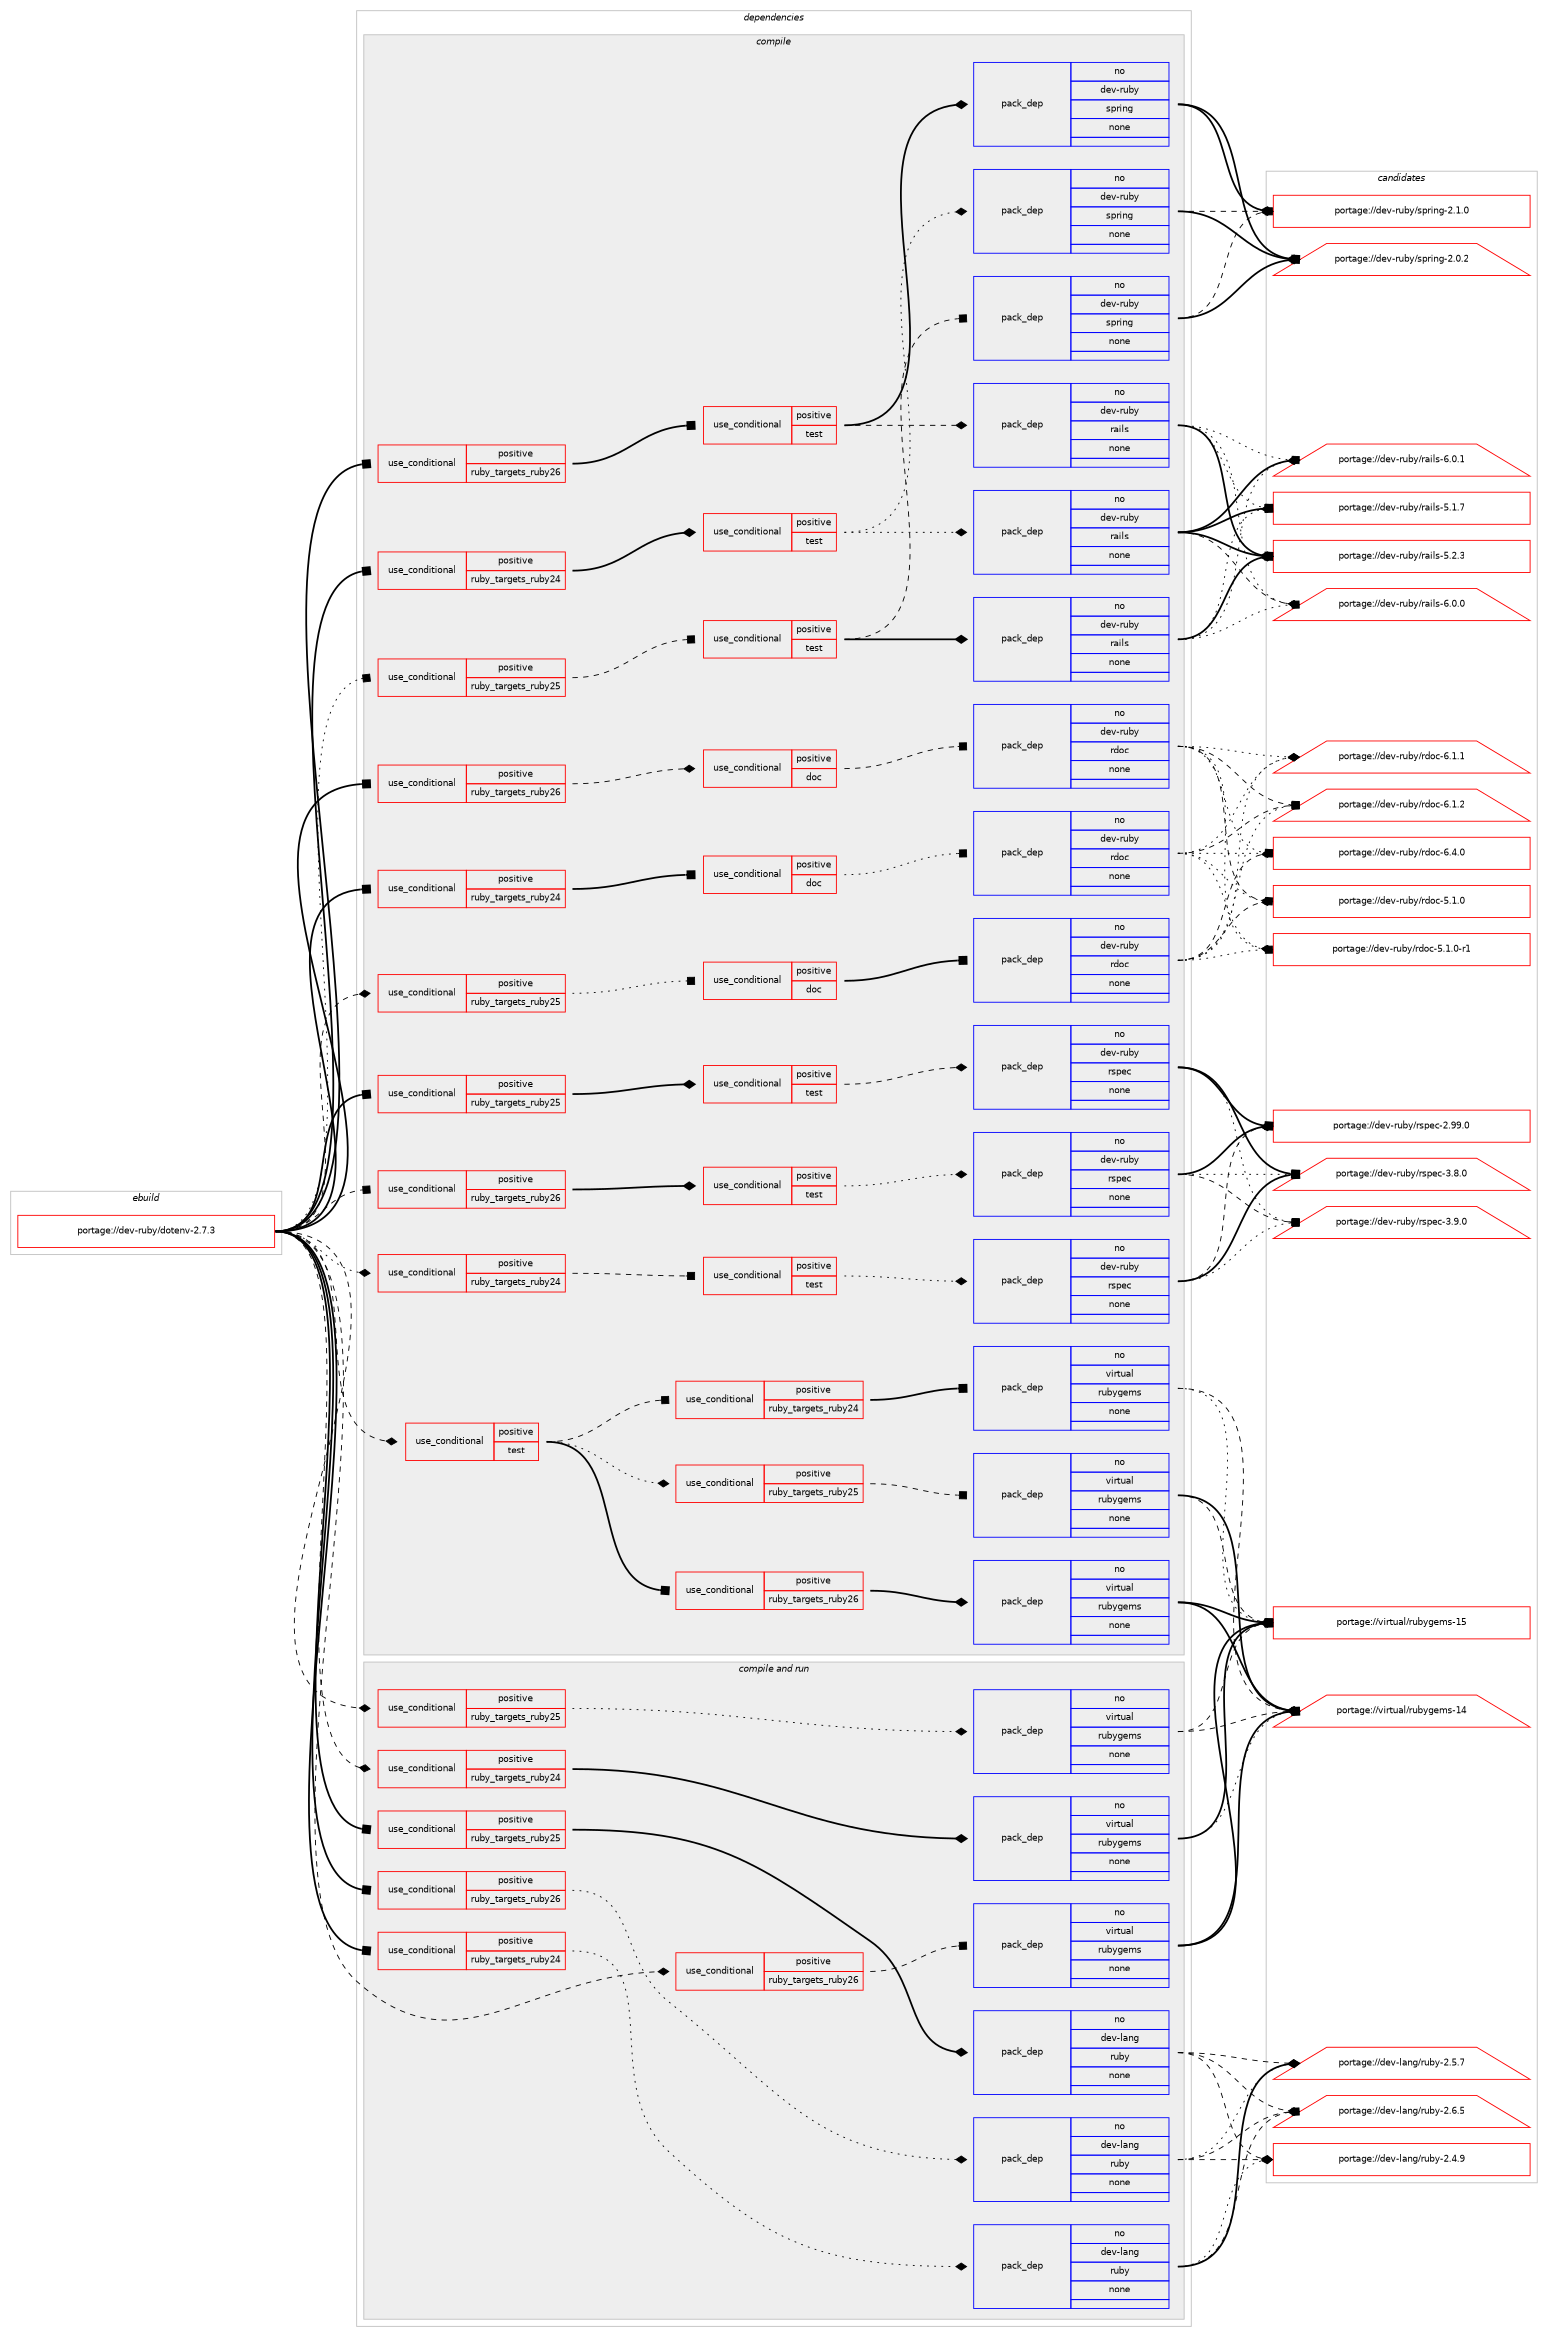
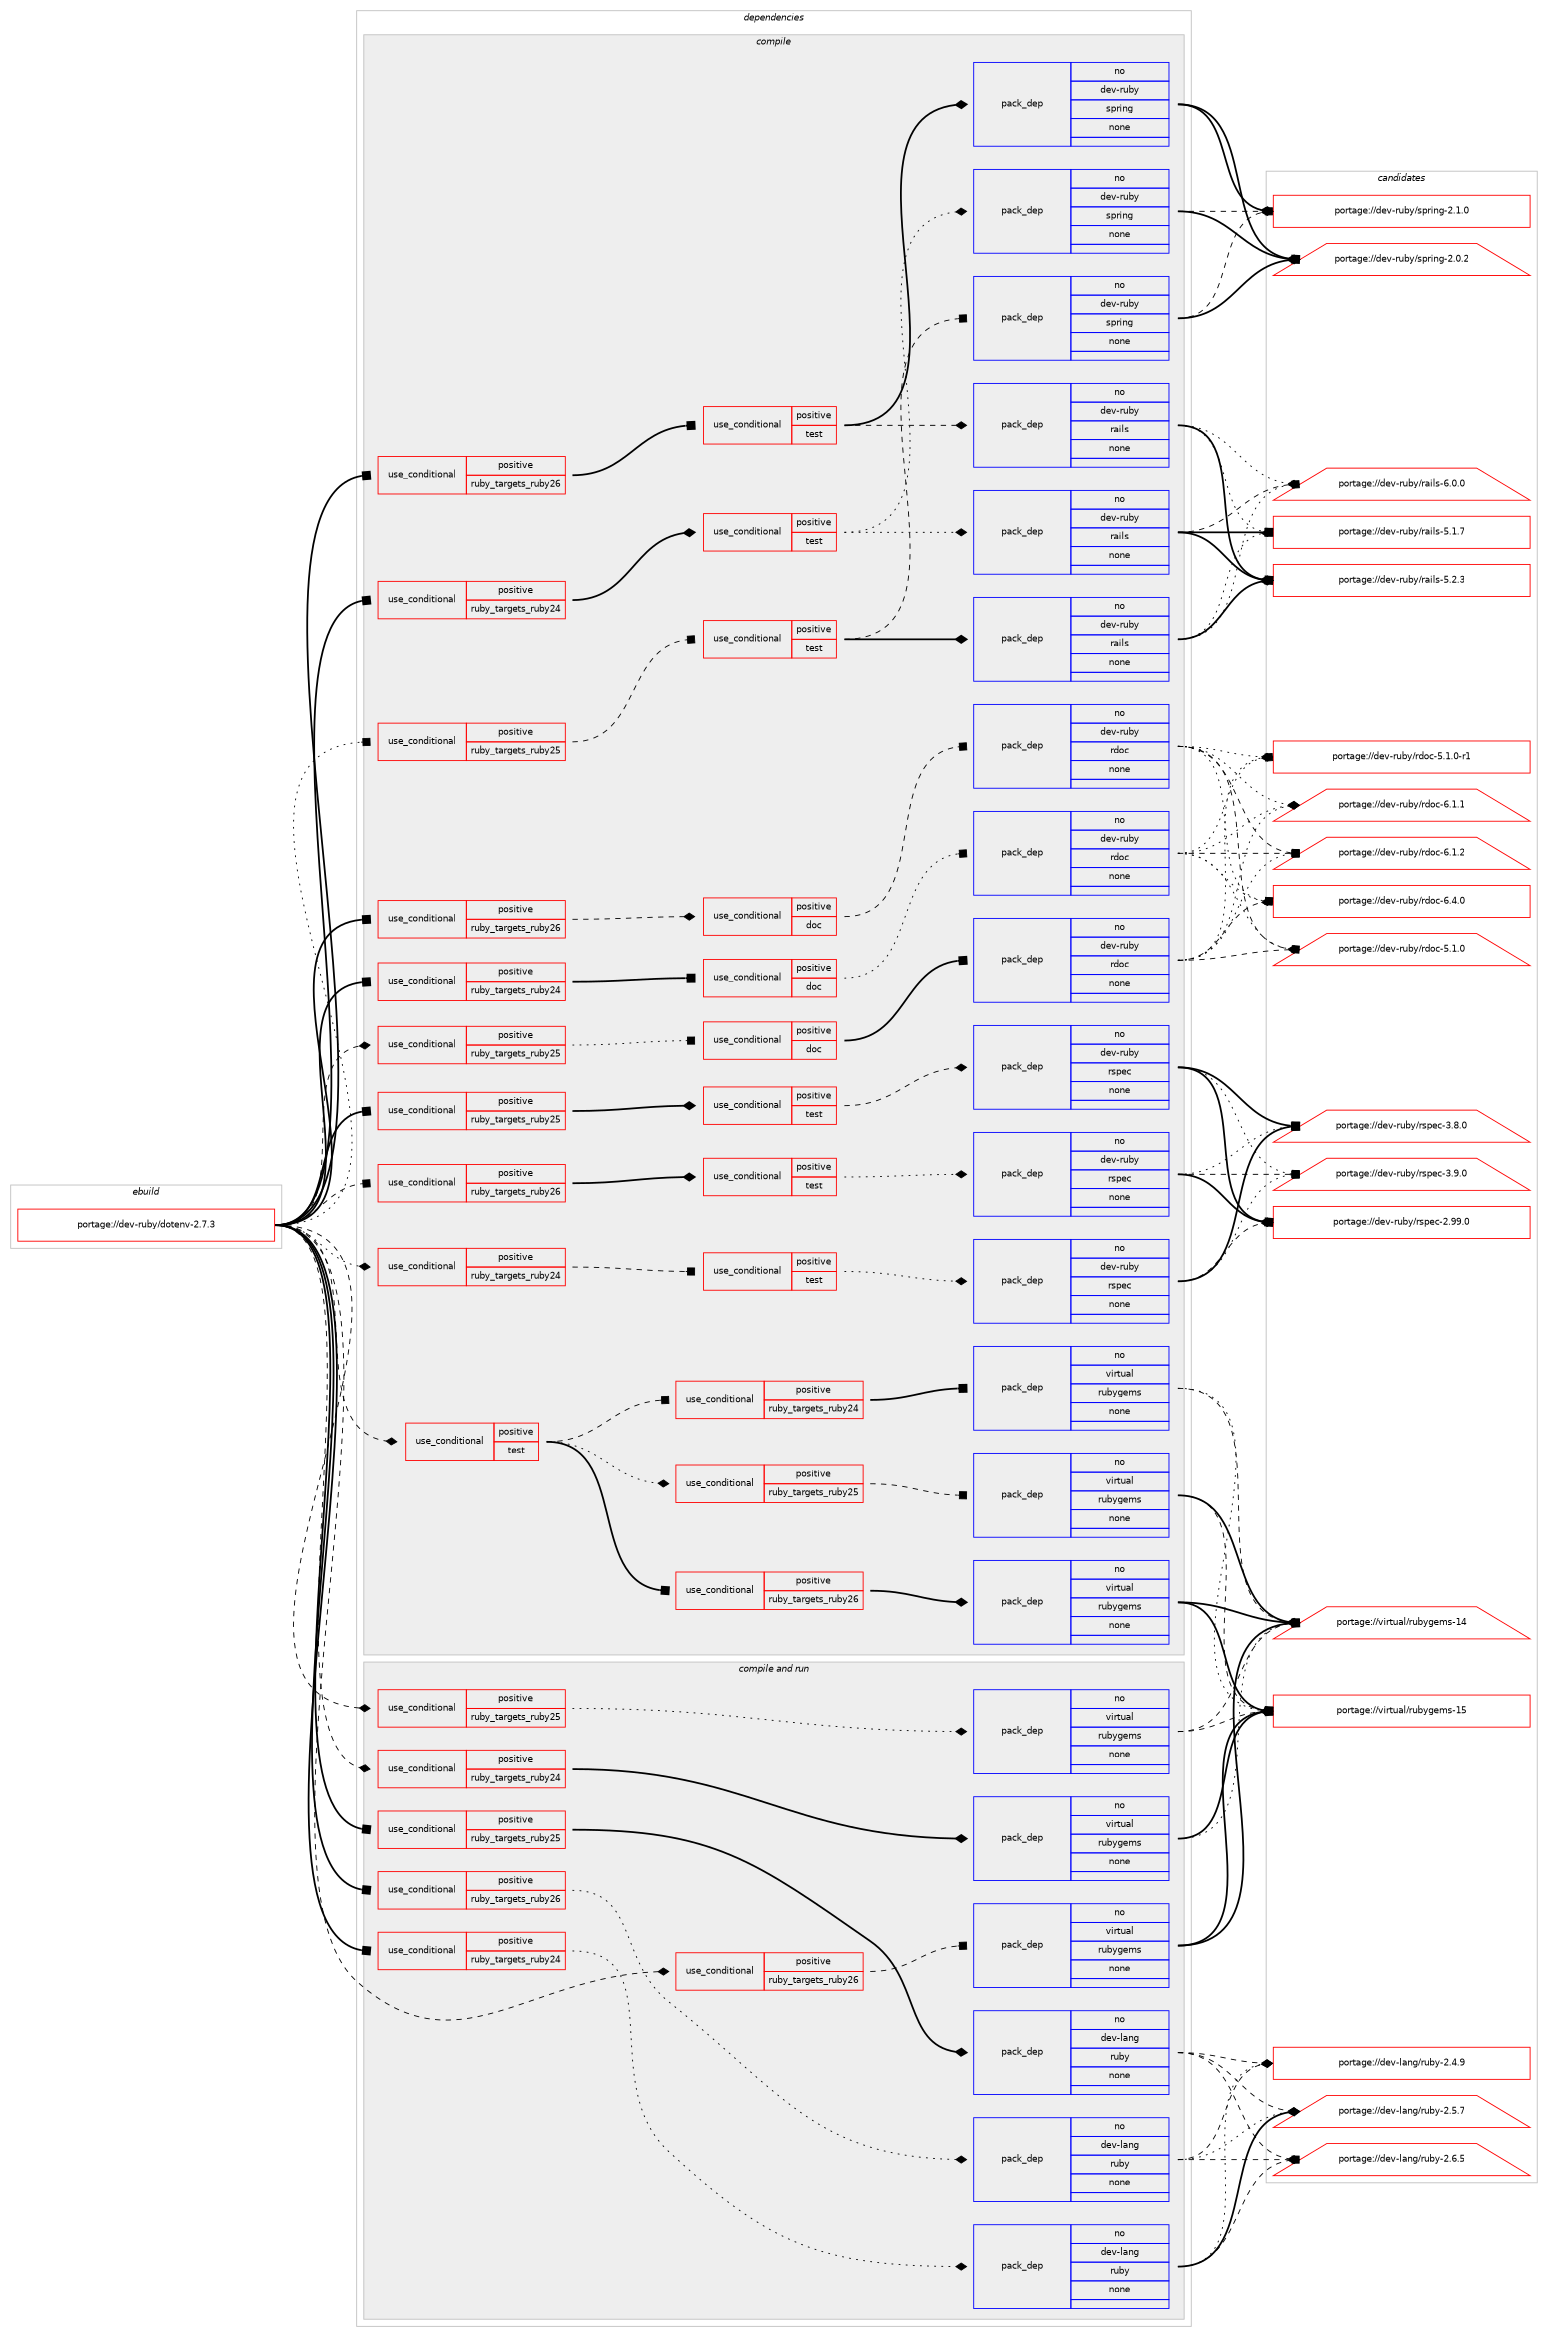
node "portage://dev-ruby/rails-6.0.1": removed
node "portage://dev-ruby/rdoc-5.1.0": shape box -> trapezium
